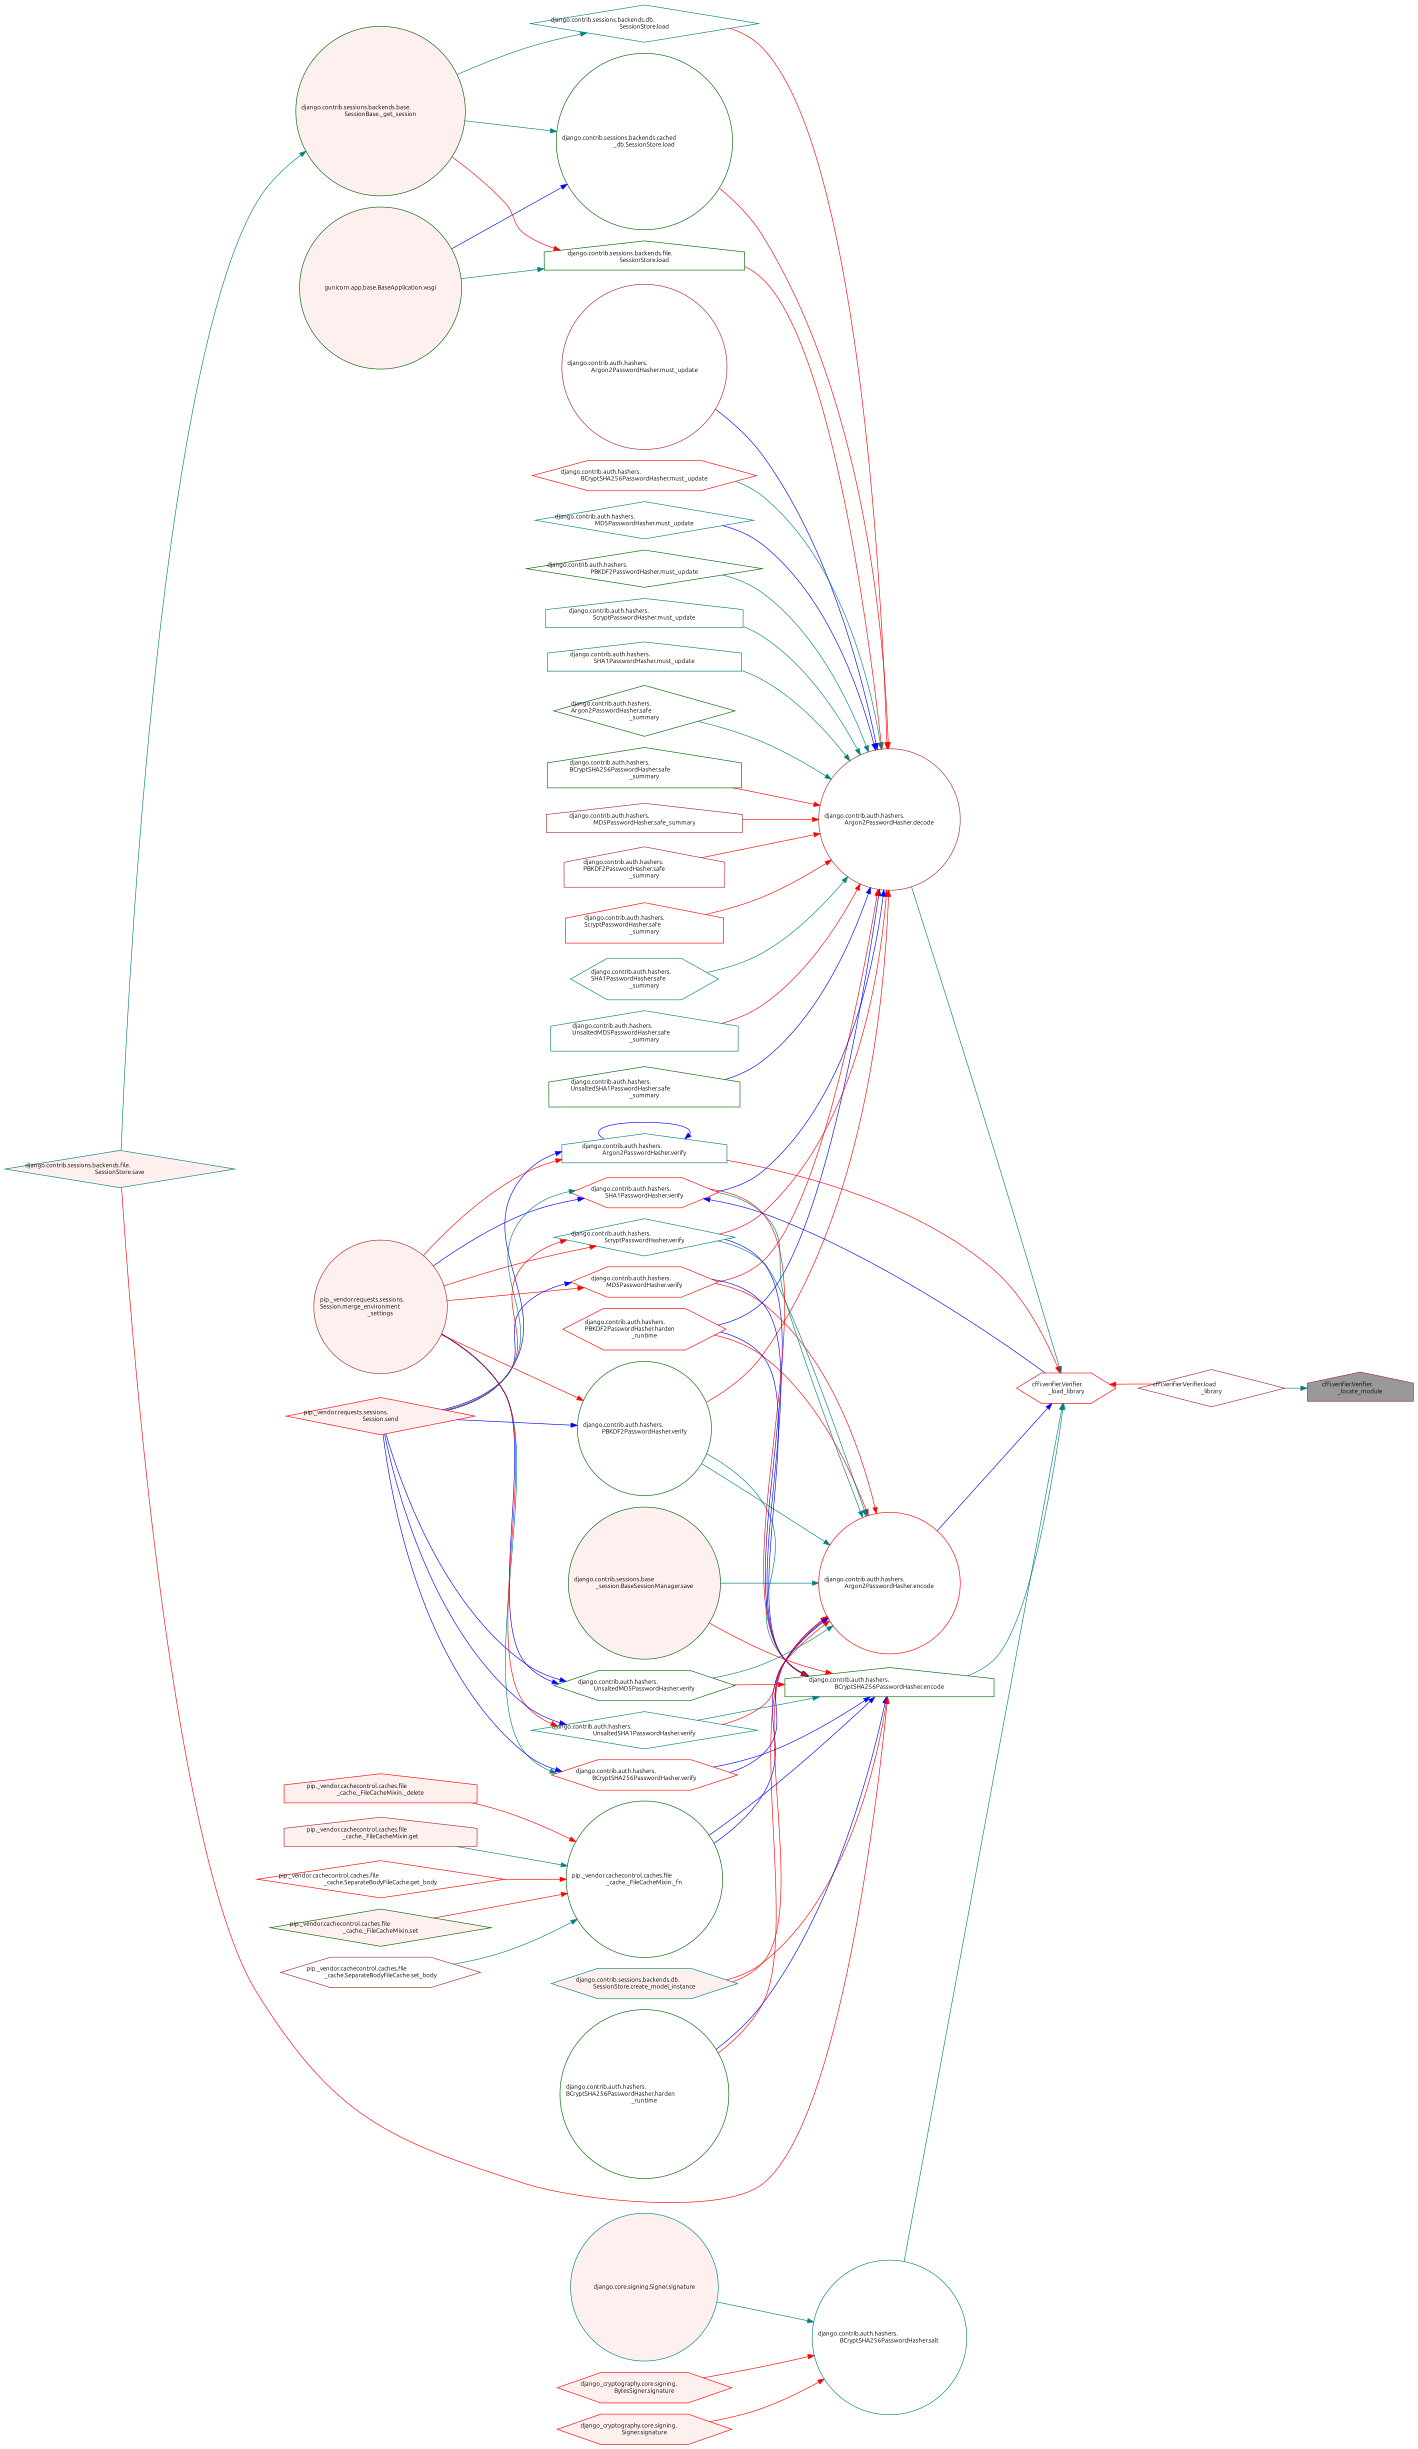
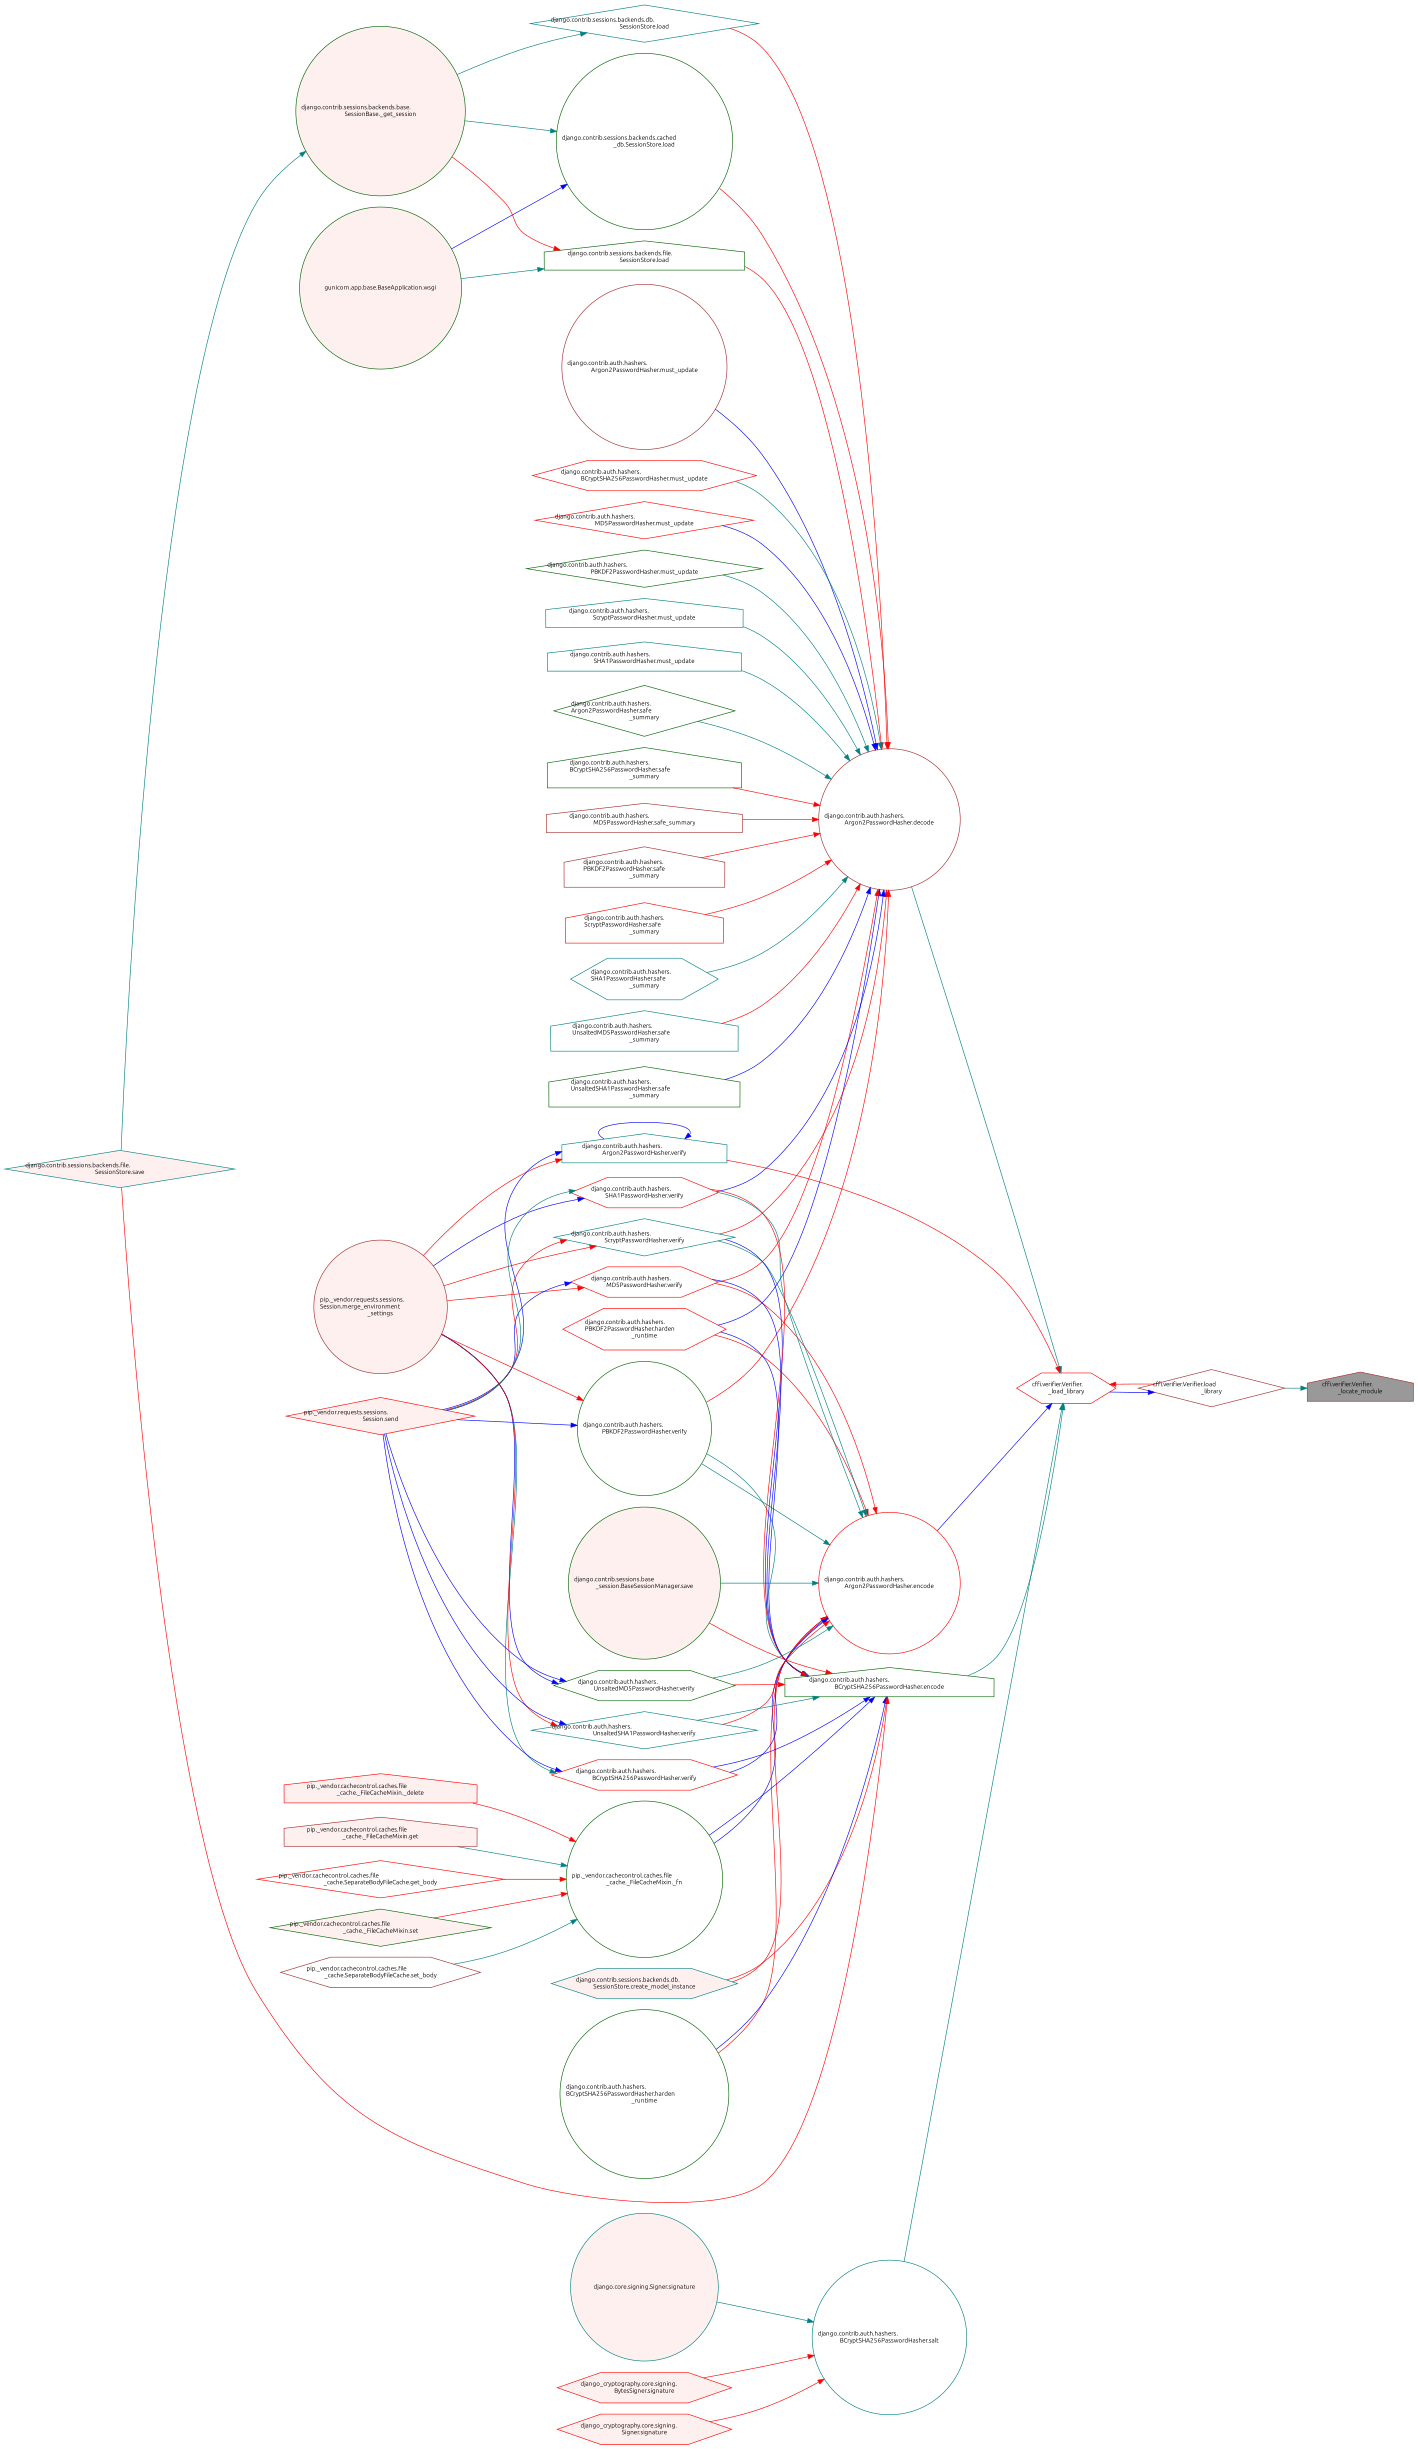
node "django.contrib.auth.hashers. MD5PasswordHasher.must_update": color teal -> red
edge "cffi.verifier.Verifier. _load_library" -> "django.contrib.auth.hashers. SHA1PasswordHasher.verify": now "cffi.verifier.Verifier. _load_library" -> "cffi.verifier.Verifier.load _library"
